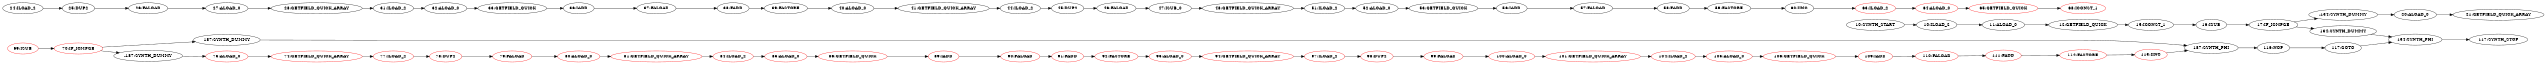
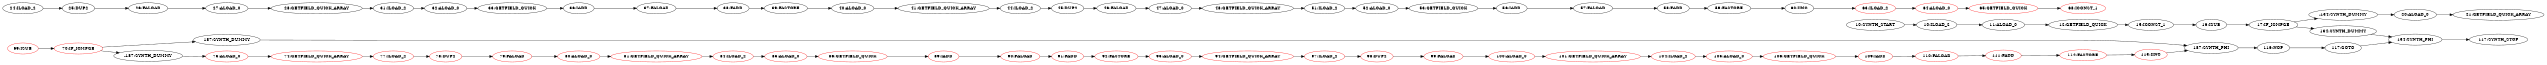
node "47:ISUB_0": label "47:ISUB_0" -> "47:ALOAD_0"
